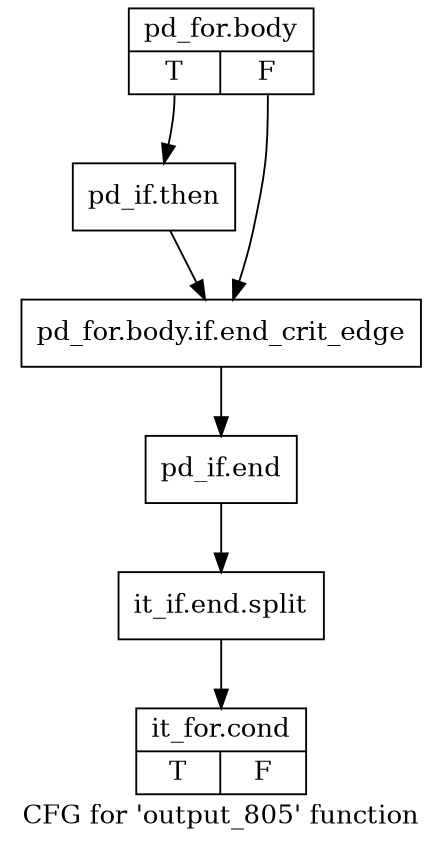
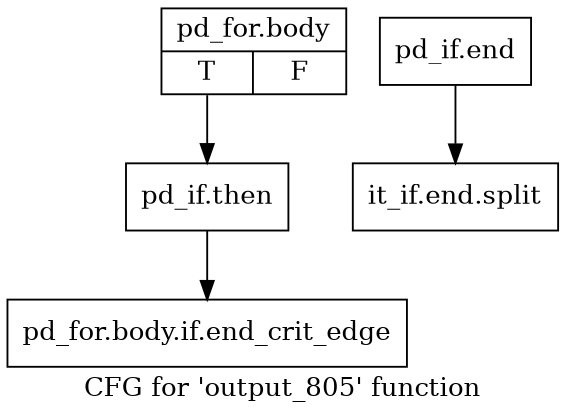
edge "pd_for.body" -> "pd_for.body.if.end_crit_edge": removed
edge "pd_for.body.if.end_crit_edge" -> "pd_if.end": removed
node "it_for.cond": removed
